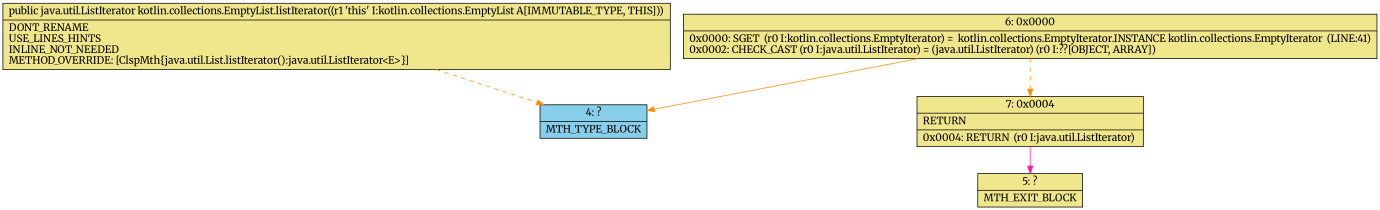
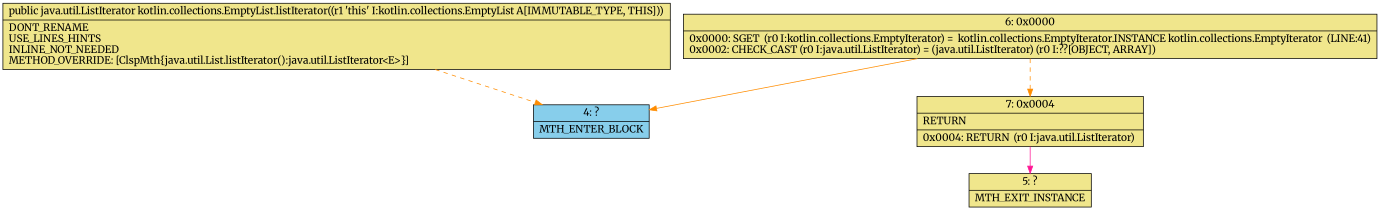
node "4: ?": text "MTH_TYPE_BLOCK" -> "MTH_ENTER_BLOCK"
node "5: ?": text "MTH_EXIT_BLOCK" -> "MTH_EXIT_INSTANCE"
